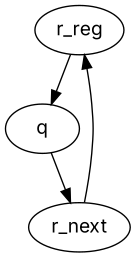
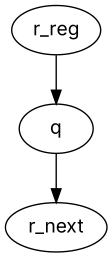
edge "r_next" -> "r_reg": removed
